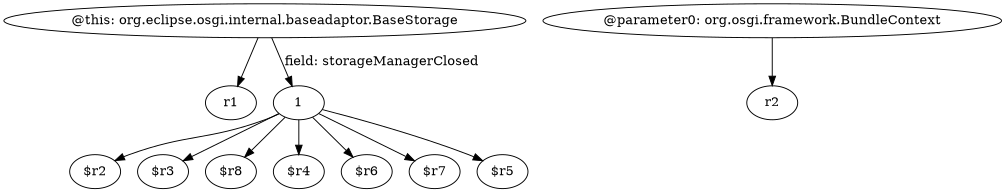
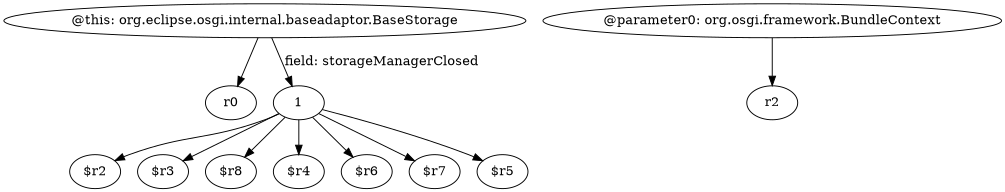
node "r1": label "r1" -> "r0"
